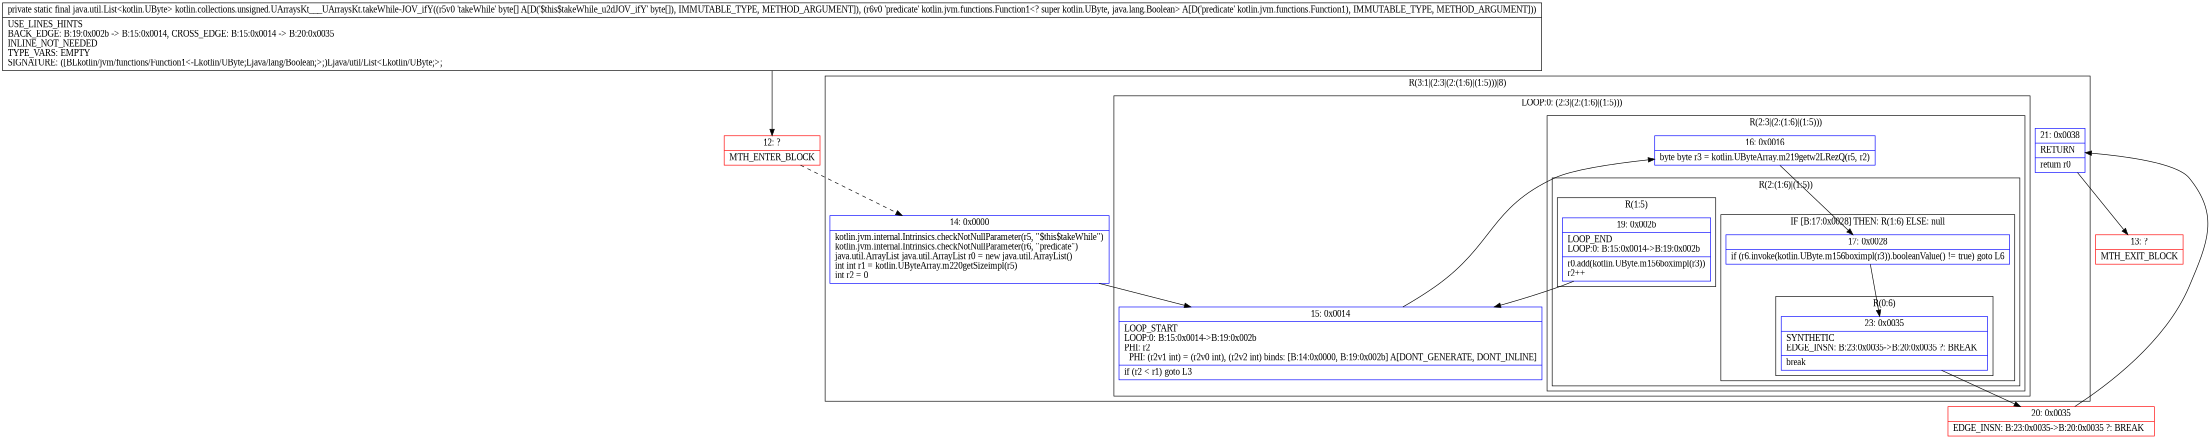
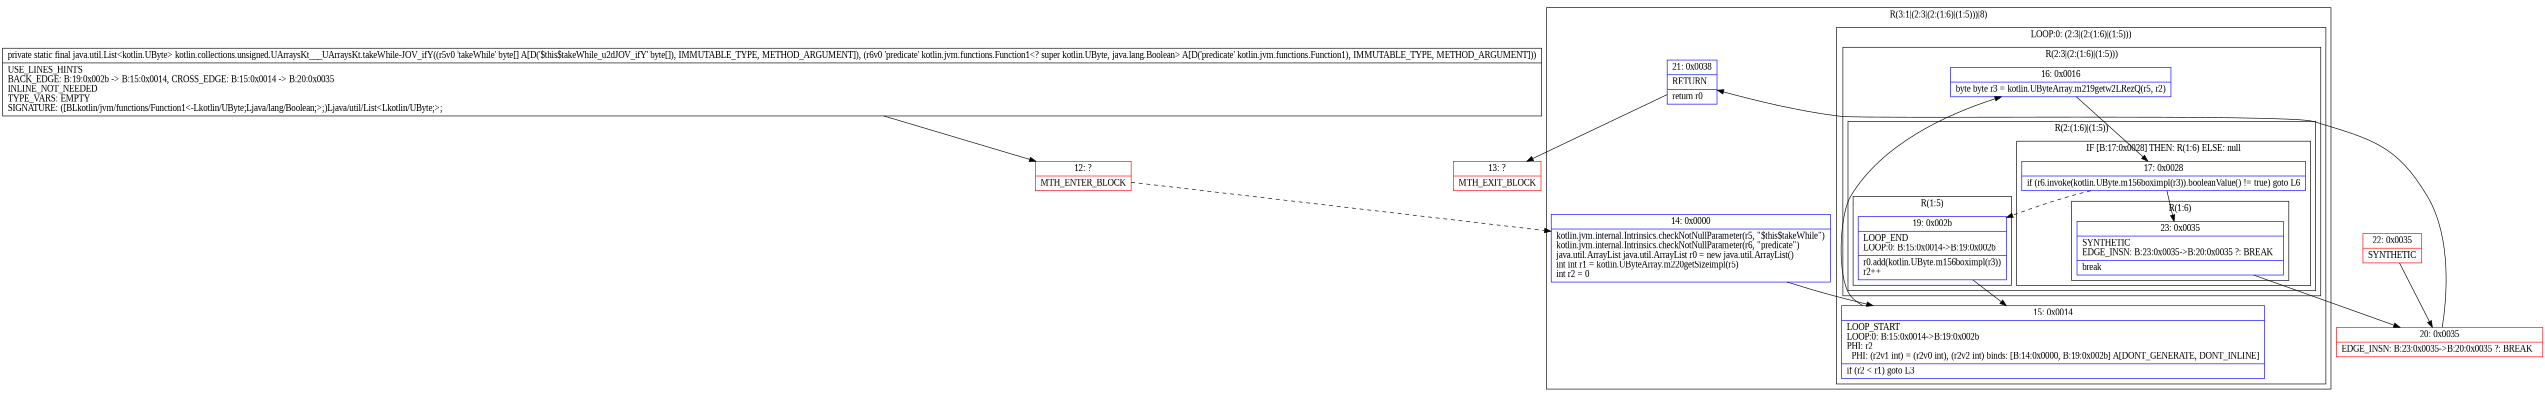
edge "17: 0x0028" -> "19: 0x002b": added
node "22: 0x0035": added
cluster "R(0:6)": label "R(0:6)" -> "R(1:6)"
